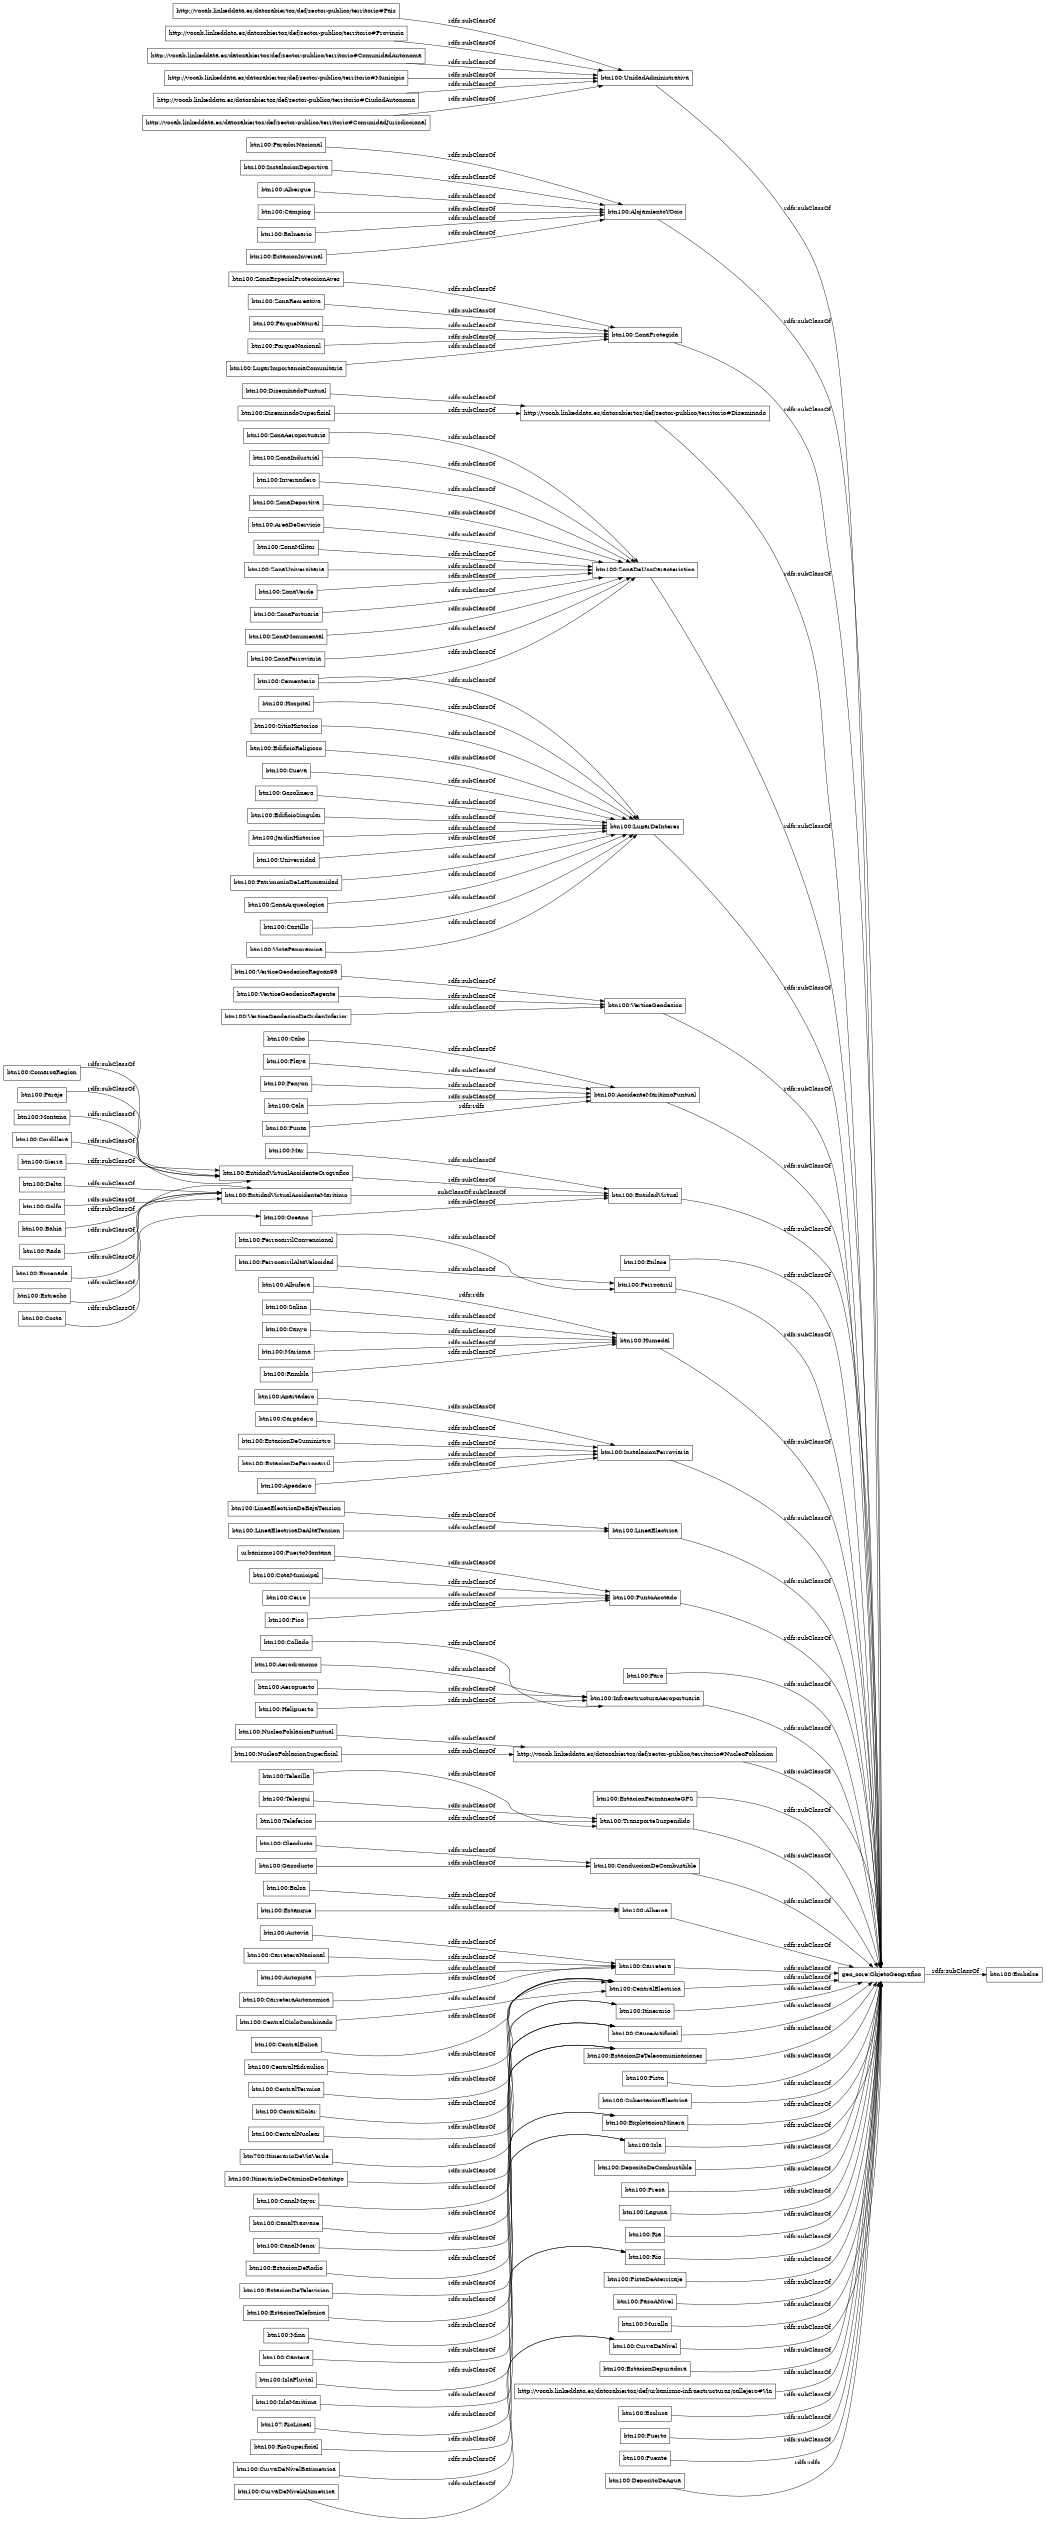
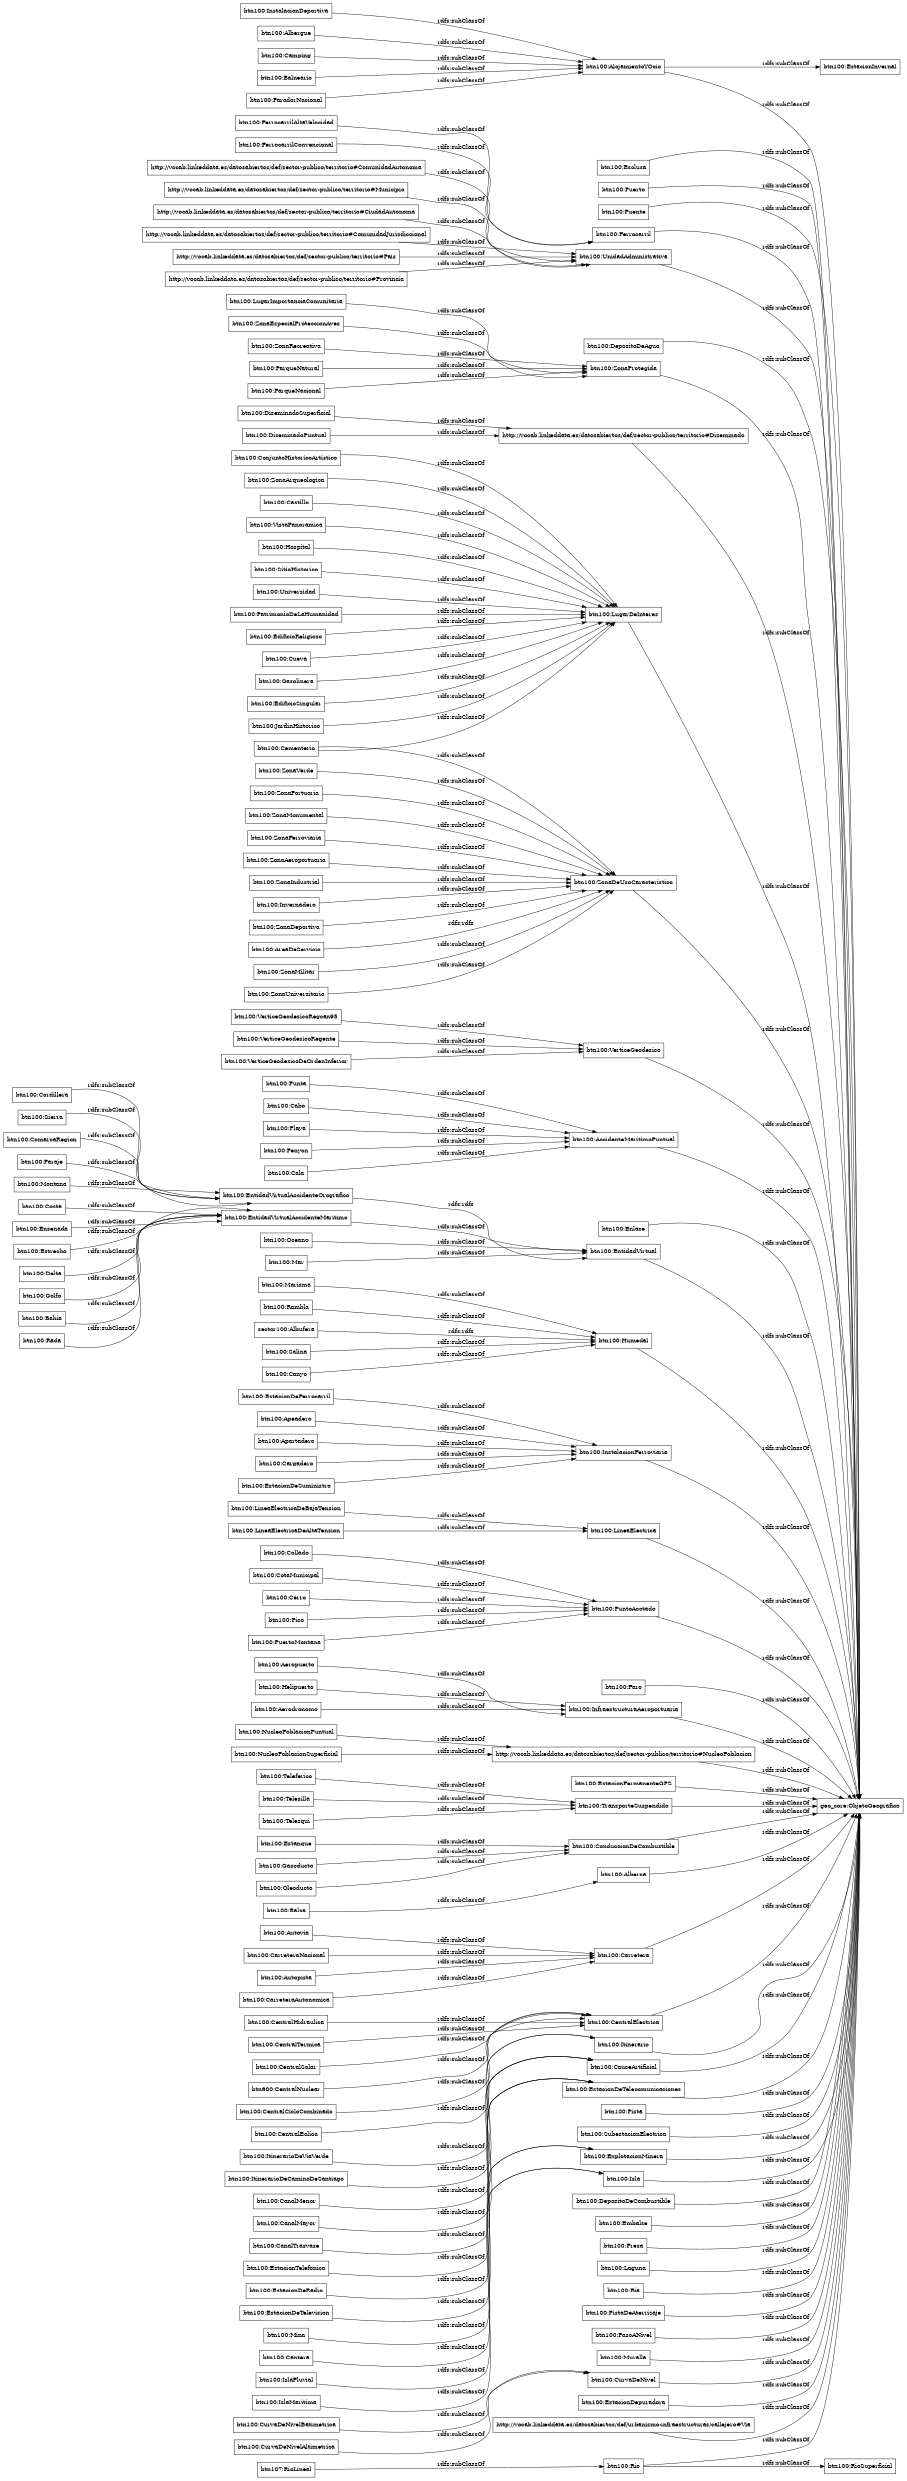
edge "btn100:EstacionInvernal" -> "btn100:AlojamientoYOcio": reversed
node "btn100:ConjuntoHistoricoArtistico": added
edge "btn100:AreaDeServicio" -> "btn100:ZonaDeUsoCaracteristico": label "rdfs:subClassOf" -> "rdfs:rdfs"
edge "btn100:Punta" -> "btn100:AccidenteMaritimoPuntual": label "rdfs:rdfs" -> "rdfs:subClassOf"
edge "btn100:EntidadVirtualAccidenteOrografico" -> "btn100:EntidadVirtual": label "rdfs:subClassOf" -> "rdfs:rdfs"
edge "btn100:EntidadVirtualAccidenteMaritimo" -> "btn100:EntidadVirtual": label "subClassOf:subClassOf" -> "rdfs:subClassOf"
edge "btn100:Costa" -> "btn100:Oceano": now "btn100:Costa" -> "btn100:EntidadVirtualAccidenteMaritimo"
node "btn100:Albufera": label "btn100:Albufera" -> "sector100:Albufera"
node "urbanismo100:PuertoMontana": label "urbanismo100:PuertoMontana" -> "btn100:PuertoMontana"
edge "btn100:Collado" -> "btn100:InfraestructuraAeroportuaria": now "btn100:Collado" -> "btn100:PuntoAcotado"
edge "btn100:Estanque" -> "btn100:Alberca": now "btn100:Estanque" -> "btn100:ConduccionDeCombustible"
edge "geo_core:ObjetoGeografico" -> "btn100:Embalse": reversed
node "btn100:CentralNuclear": label "btn100:CentralNuclear" -> "btn600:CentralNuclear"
node "btn700:ItinerarioDeViaVerde": label "btn700:ItinerarioDeViaVerde" -> "btn100:ItinerarioDeViaVerde"
edge "btn100:RioSuperficial" -> "btn100:Rio": reversed
edge "btn100:DepositoDeAgua" -> "geo_core:ObjetoGeografico": label "rdfs:rdfs" -> "rdfs:subClassOf"
